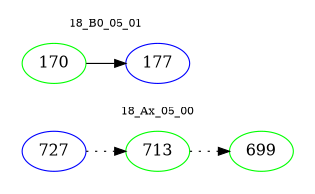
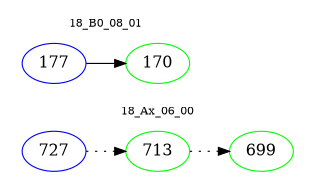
cluster "18_B0_05_01": label "18_B0_05_01" -> "18_B0_08_01"
edge "170" -> "177": reversed
cluster "18_Ax_05_00": label "18_Ax_05_00" -> "18_Ax_06_00"
